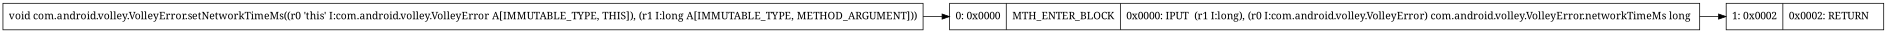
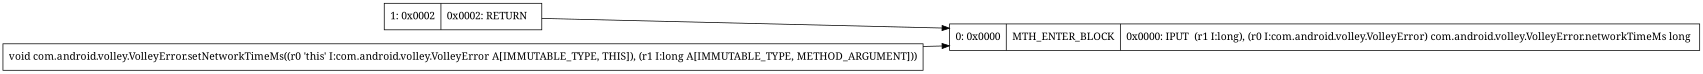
edge "0: 0x0000" -> "1: 0x0002": reversed
